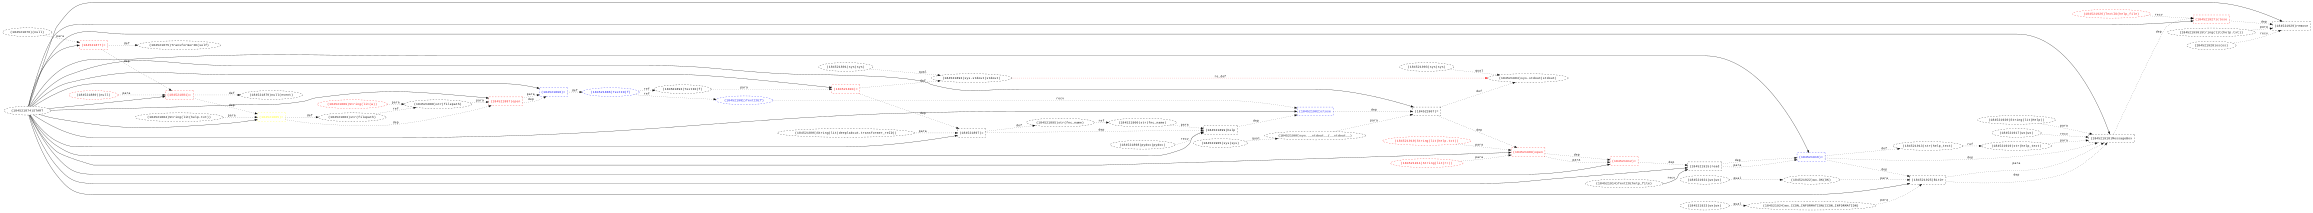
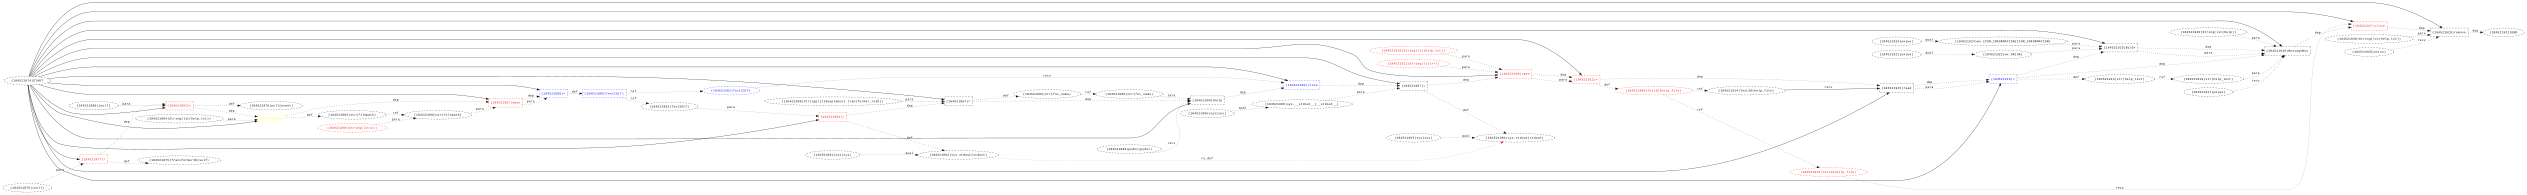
node "(184521931)END": added
node "(184521908)TextIO(help_file)": added
node "(184521886)TextIO(f)": shape ellipse -> box
node "(184521880)(null)": color red -> black
